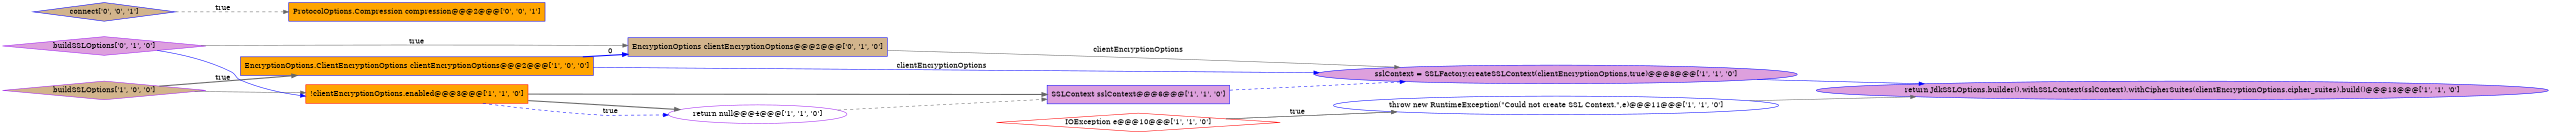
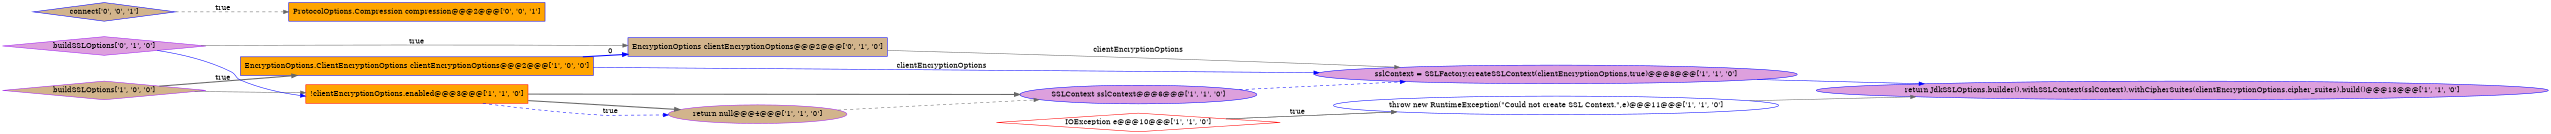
node "SSLContext sslContext@@@6@@@['1', '1', '0']": shape box -> ellipse
node "return null@@@4@@@['1', '1', '0']": fillcolor white -> tan
